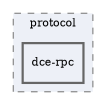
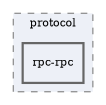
node "dce-rpc": label "dce-rpc" -> "rpc-rpc"
